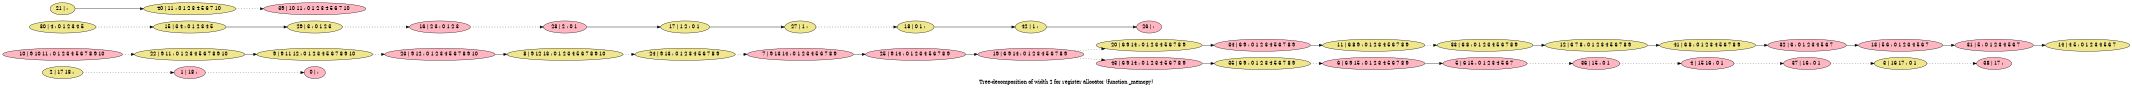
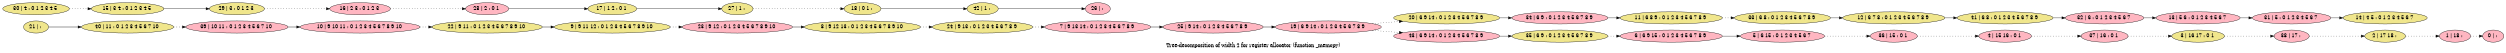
edge "39 | 10 11 : 0 1 2 3 4 5 6 7 10" -> "10 | 9 10 11 : 0 1 2 3 4 5 6 7 8 9 10": added
edge "38 | 17 :" -> "2 | 17 18 :": added
